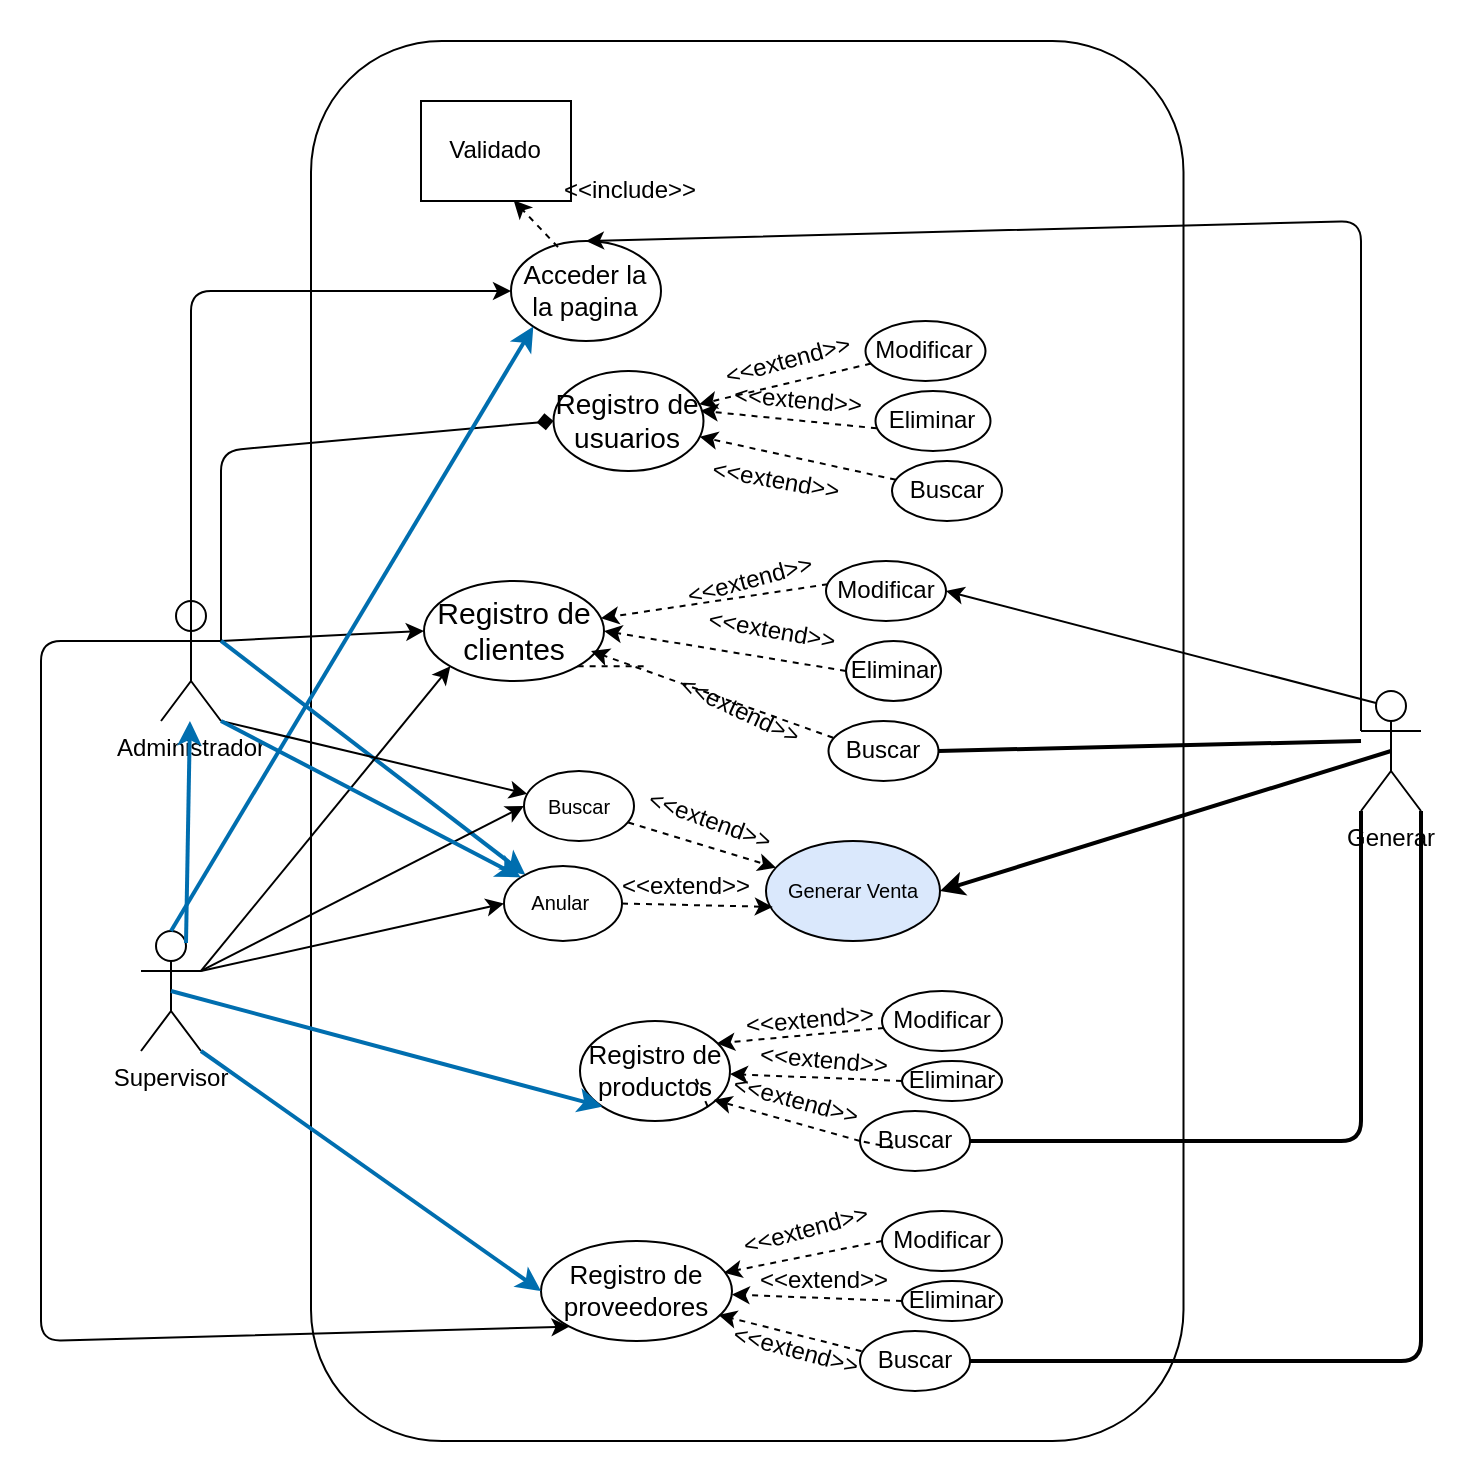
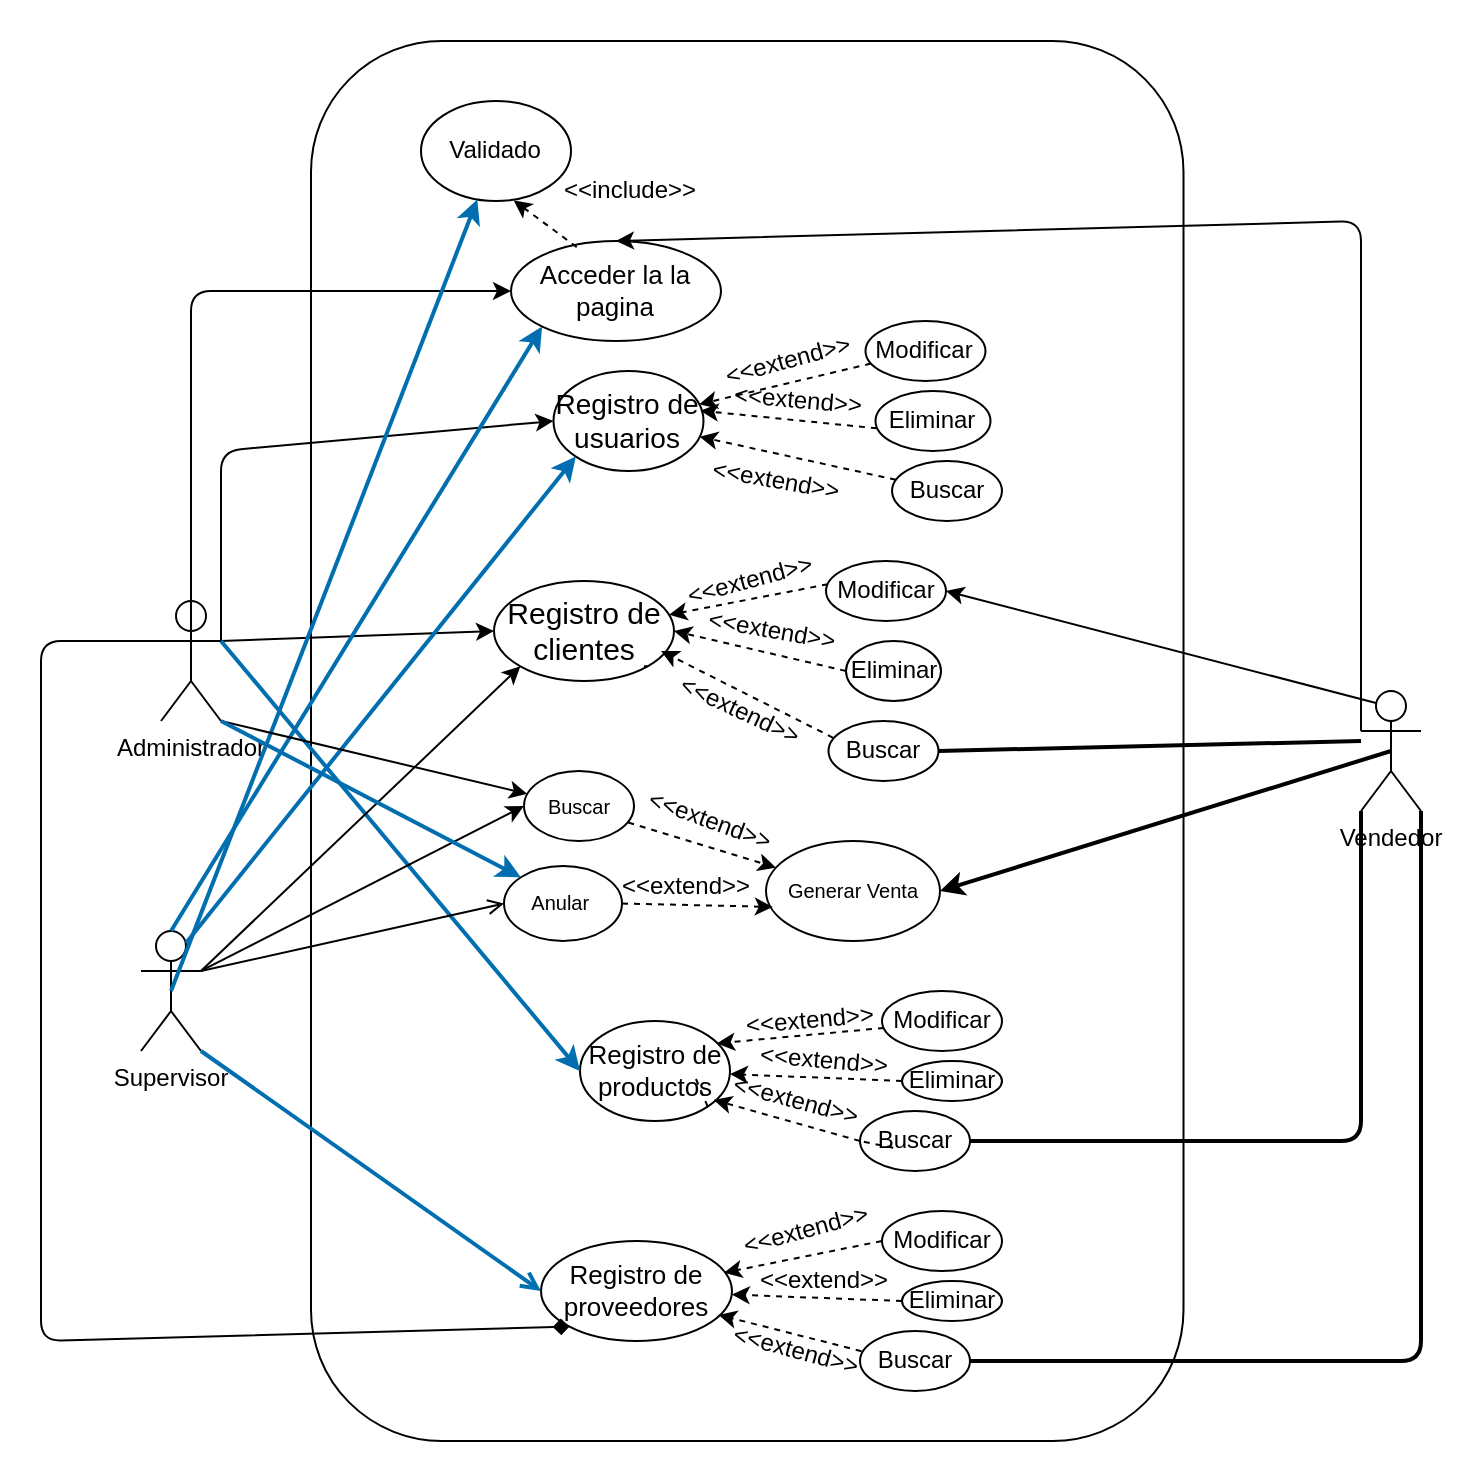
node "Validado": shape rectangle -> ellipse
node "Acceder la la pagina": size 150x100 -> 210x100
edge "Administrador" -> "Registro de usuarios": arrowhead diamond -> classic
node "Registro de clientes": moved (514, 631) -> (584, 631)
edge "Administrador" -> "Anular": now "Administrador" -> "Registro de productos"
edge "Supervisor" -> "Administrador": now "Supervisor" -> "Registro de usuarios"
node "Generar": label "Generar" -> "Vendedor"
node "Generar Venta": fillcolor #dae8fc -> #ffffff
edge "Supervisor" -> "Anular": arrowhead classic -> open
edge "Supervisor" -> "Registro de productos": now "Supervisor" -> "Validado"
edge "Supervisor" -> "Registro de proveedores": arrowhead classic -> open
edge "Administrador" -> "Registro de proveedores": arrowhead classic -> diamond
